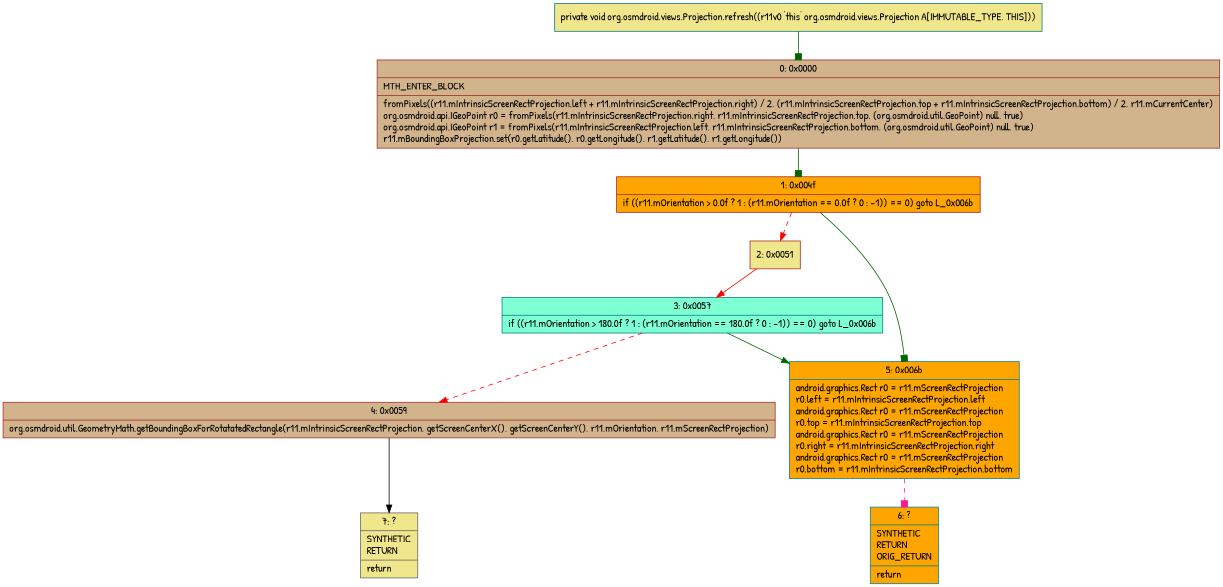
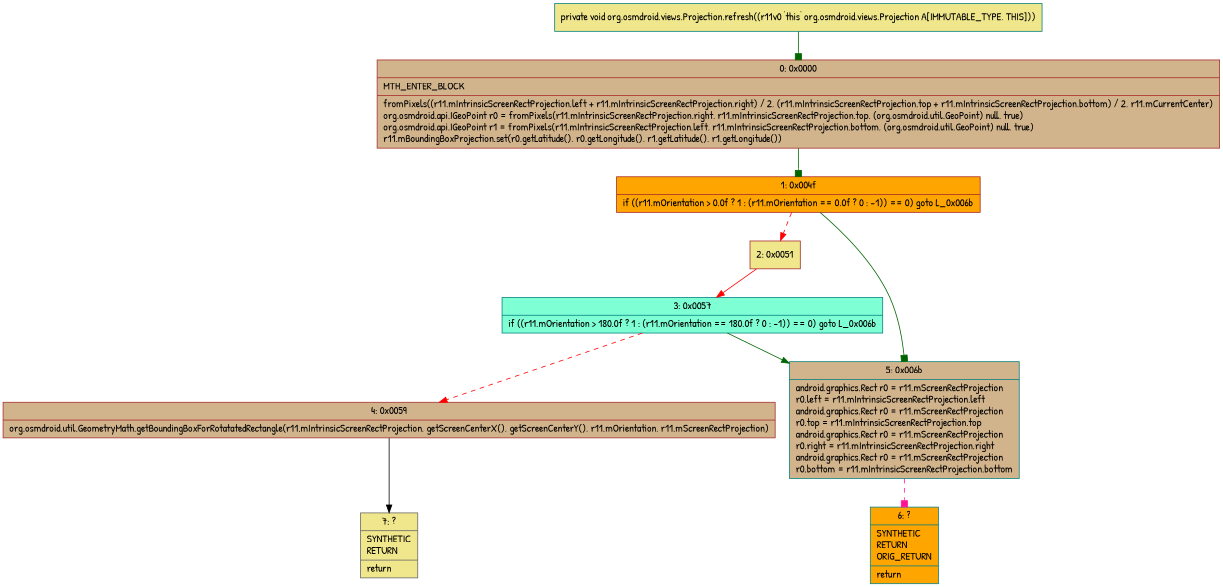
node "5: 0x006b": fillcolor orange -> tan
